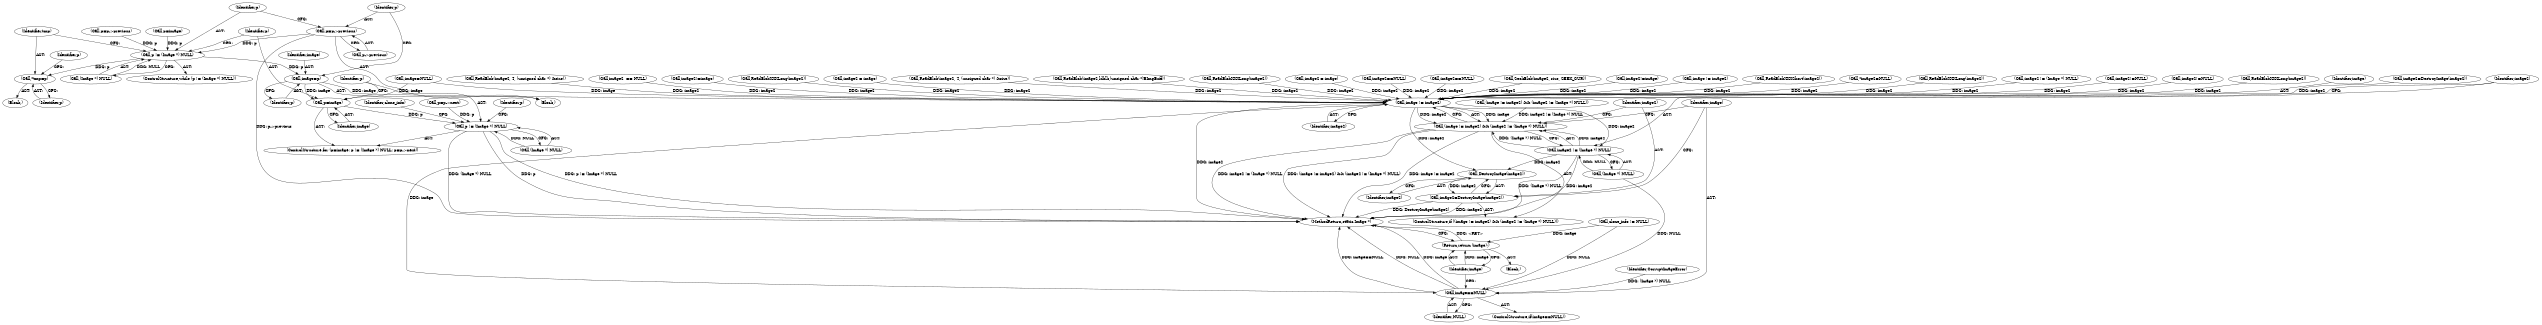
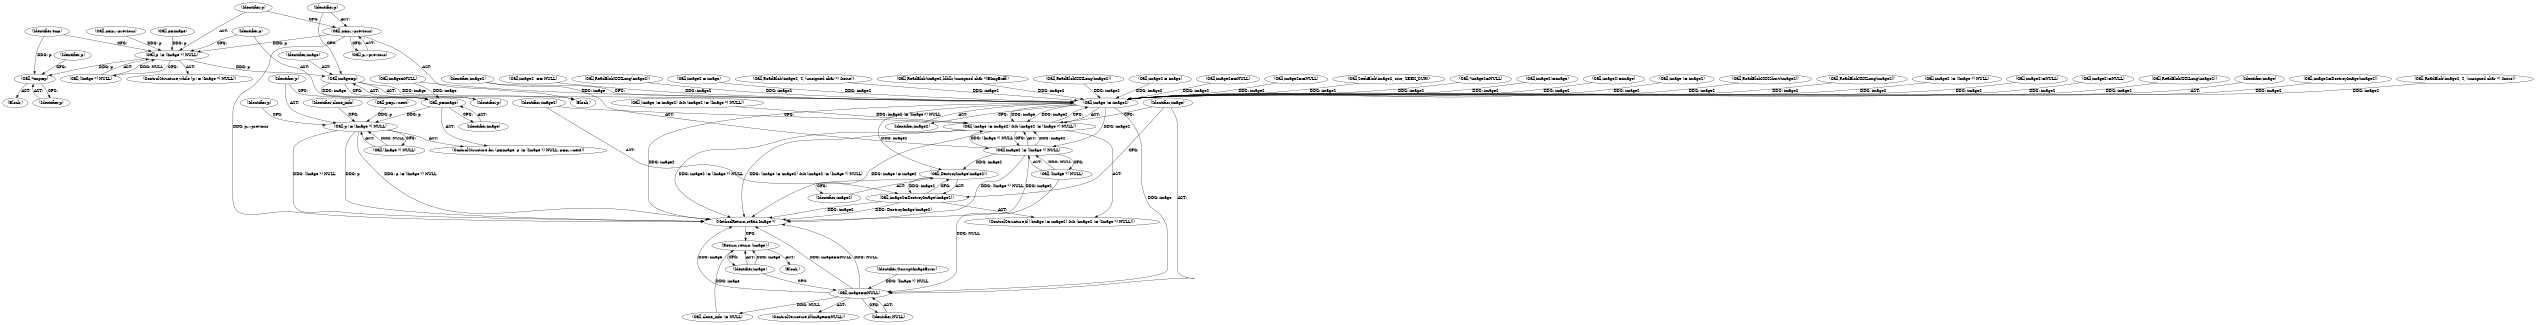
edge "(Identifier,tmp)" -> "(Call,*tmp=p)": label "AST: " -> "DDG: p"
edge "(Return,return (image);)" -> "(MethodReturn,static Image *)": removed, label "DDG: <RET>"
edge "(Call,clone_info != NULL)" -> "(Call,image==NULL)": reversed
